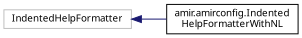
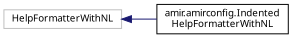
node "IndentedHelpFormatter": label "IndentedHelpFormatter" -> "HelpFormatterWithNL"
